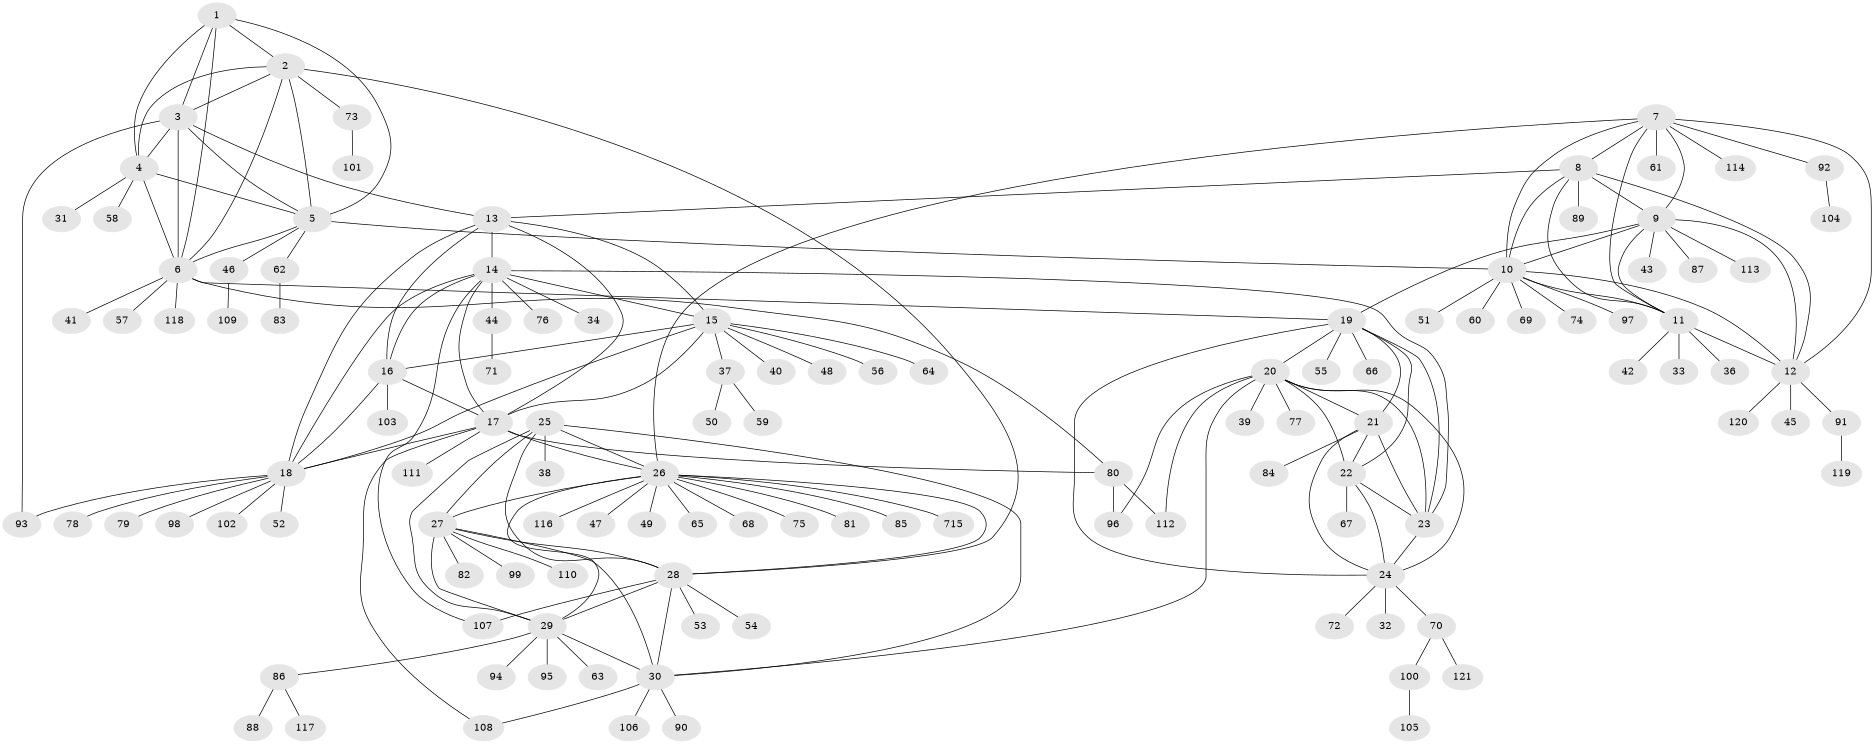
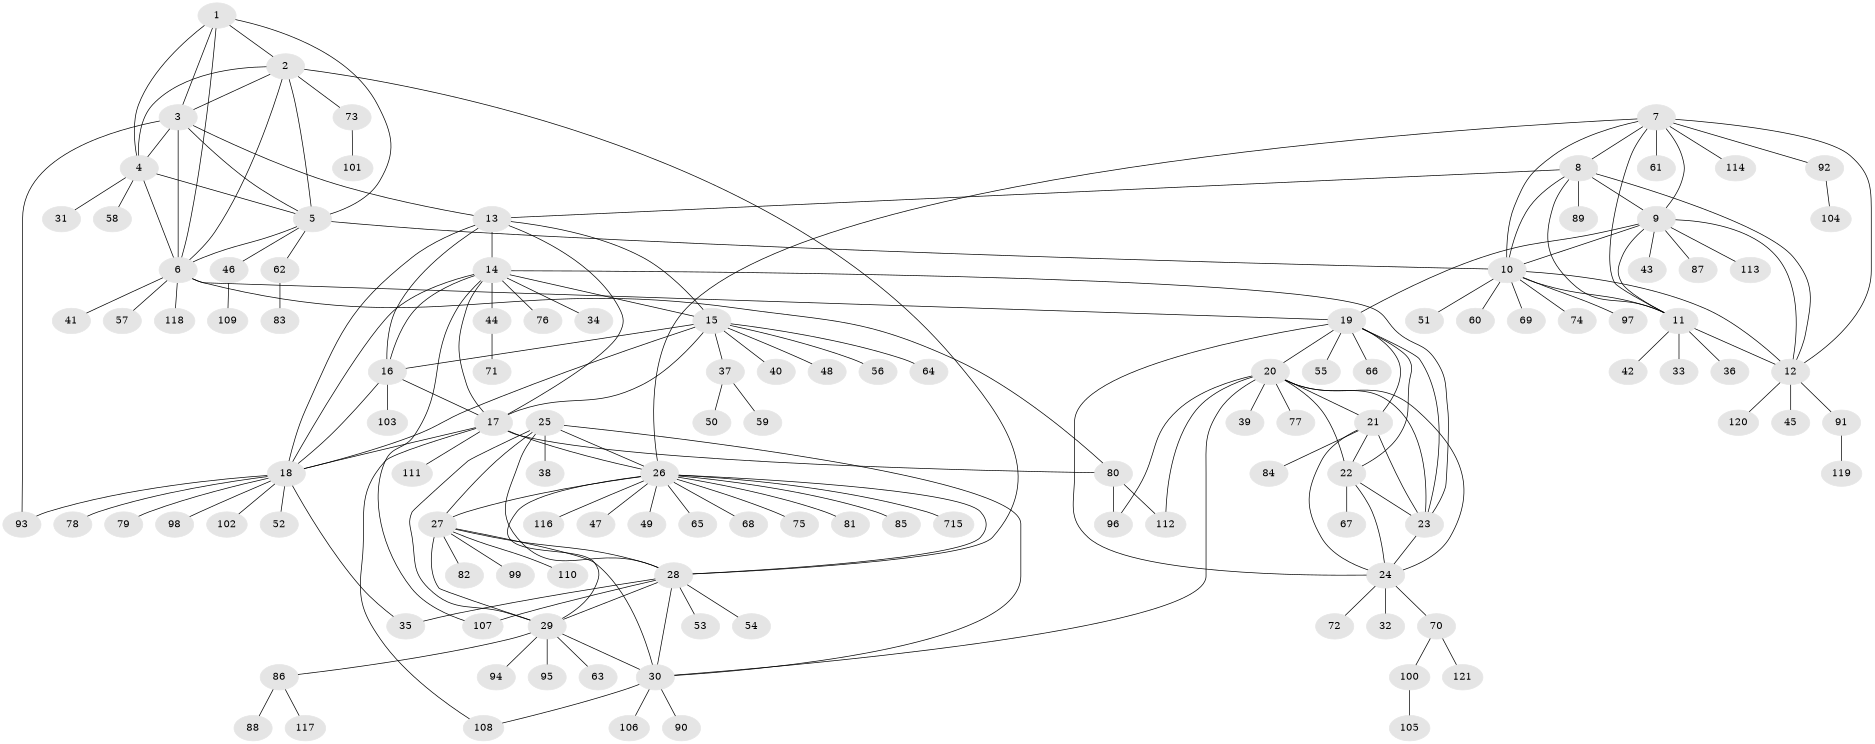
node "35": added
